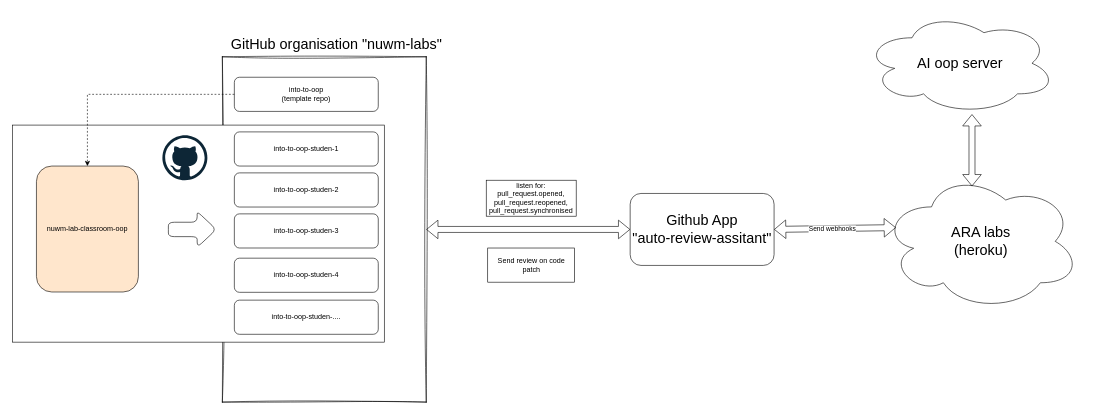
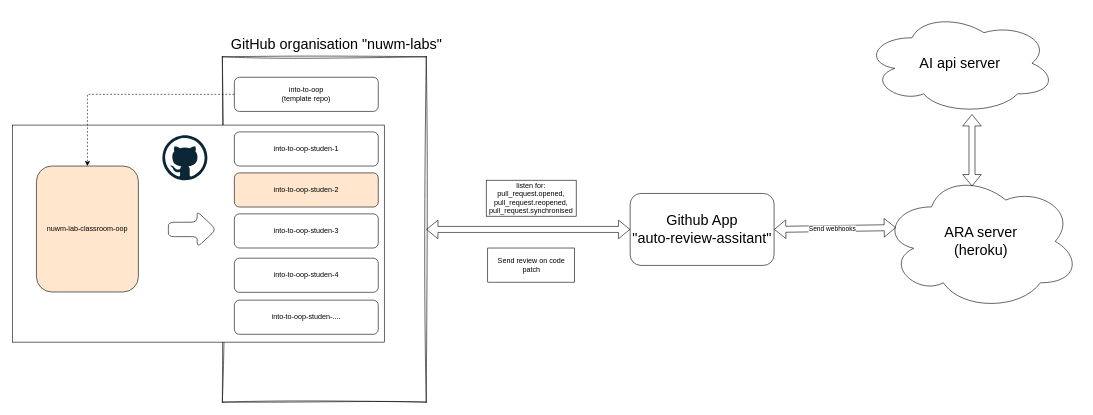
node "AI oop server": label "AI oop server" -> "AI api server"
node "into-to-oop-studen-2": fillcolor #ffffff -> #ffe6cc
node "ARA labs (heroku)": label "ARA labs (heroku)" -> "ARA server (heroku)"
